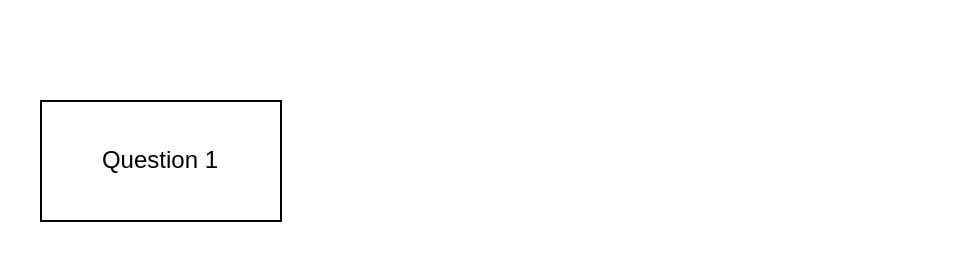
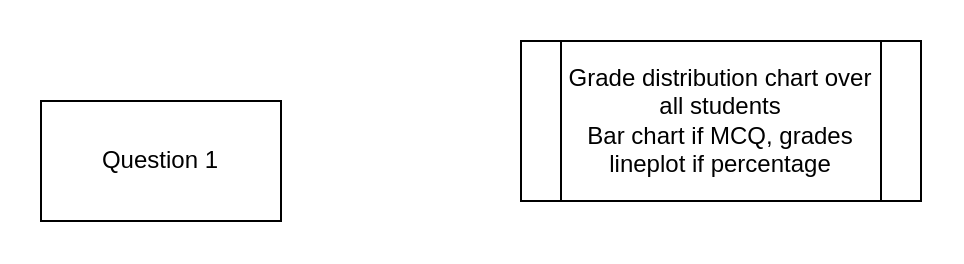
node "Grade distribution chart over all students Bar chart if MCQ, grades lineplot if percentage": added
